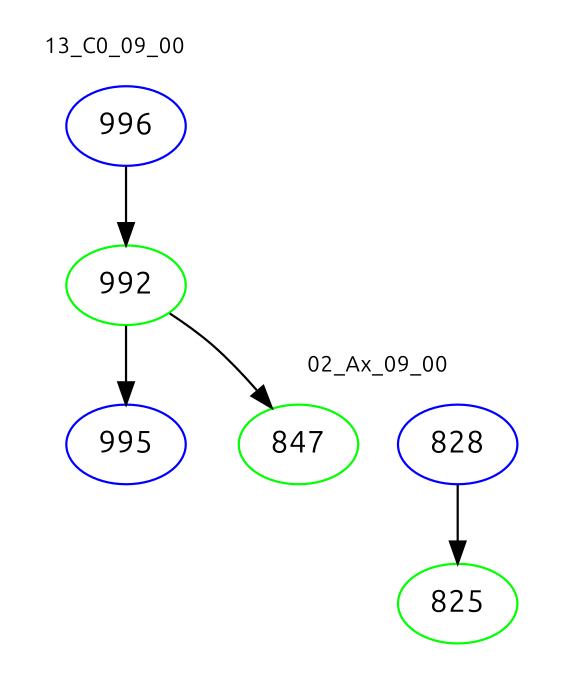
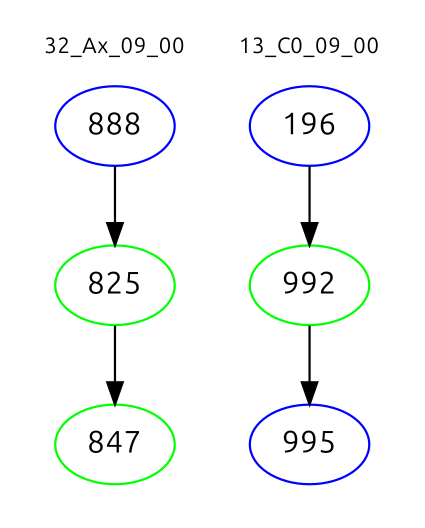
node "996": label "996" -> "196"
cluster "02_Ax_09_00": label "02_Ax_09_00" -> "32_Ax_09_00"
edge "992" -> "847": now "825" -> "847"
node "828": label "828" -> "888"
